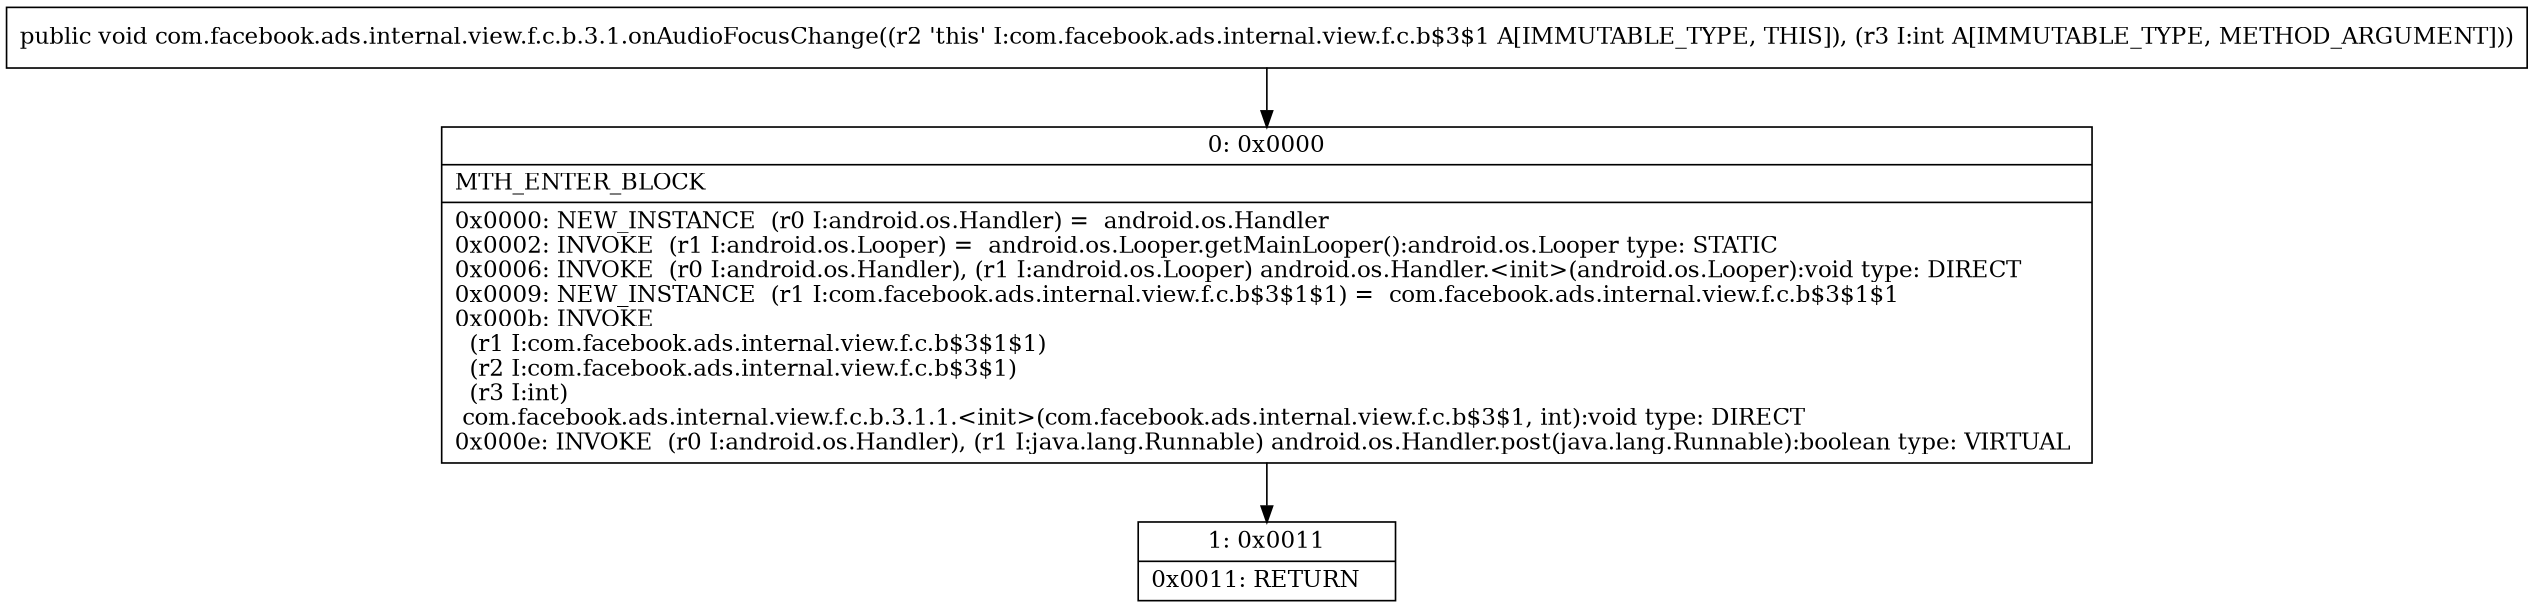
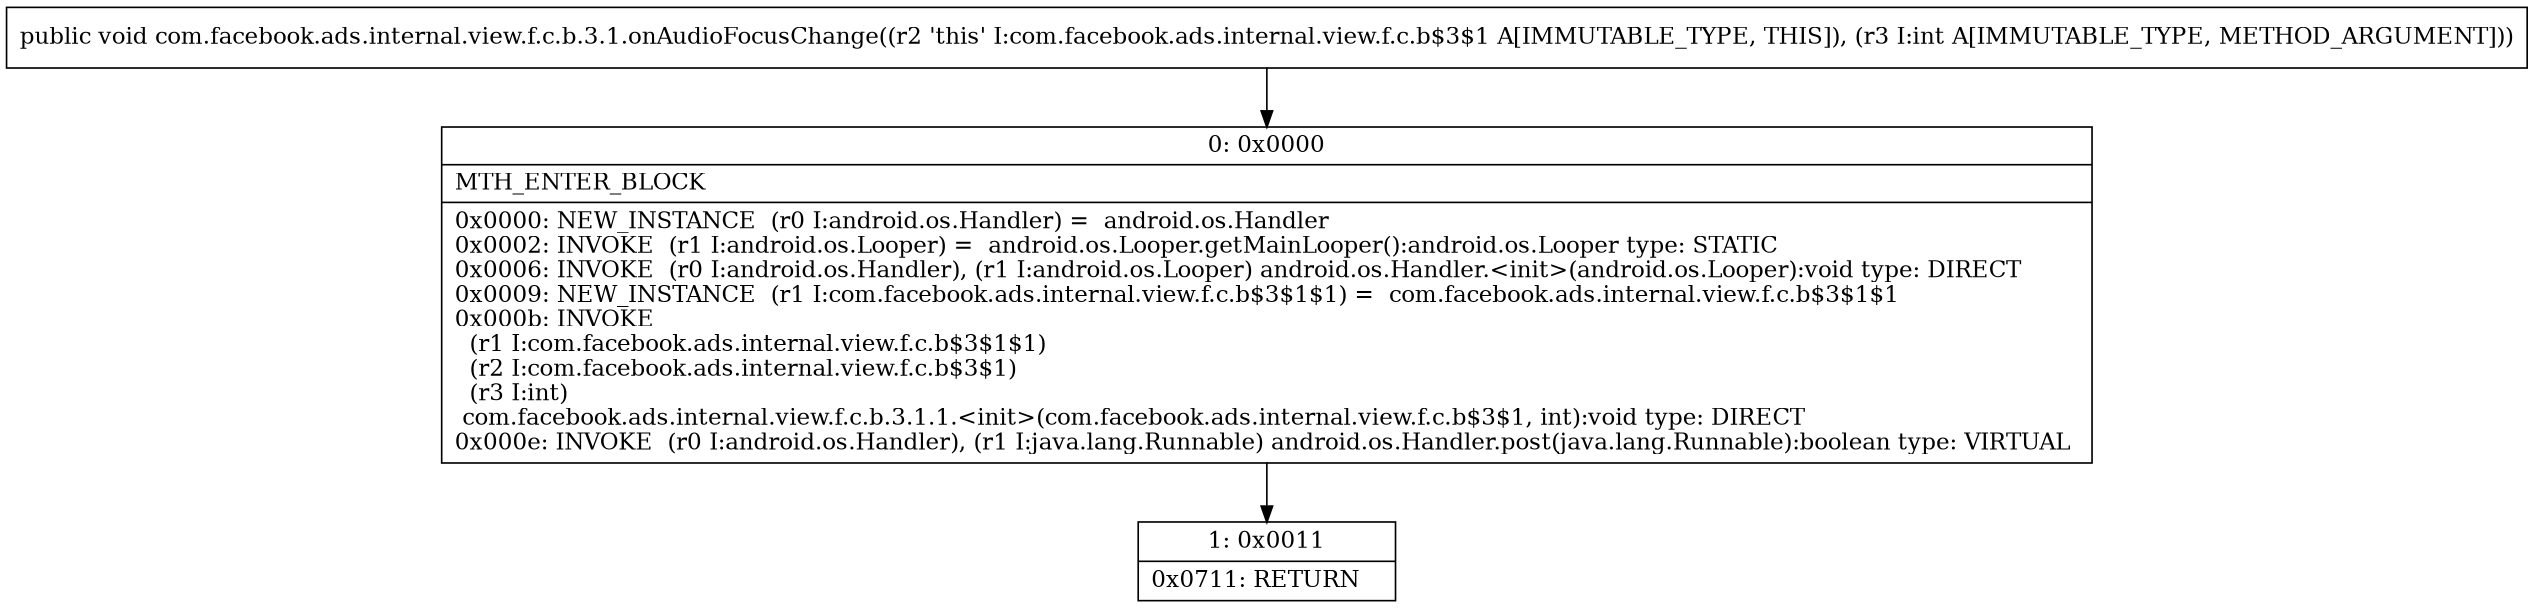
node "1: 0x0011": text "0x0011: RETURN" -> "0x0711: RETURN"
